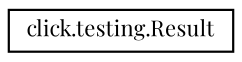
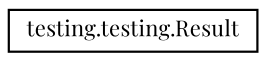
node "click.testing.Result": label "click.testing.Result" -> "testing.testing.Result"
